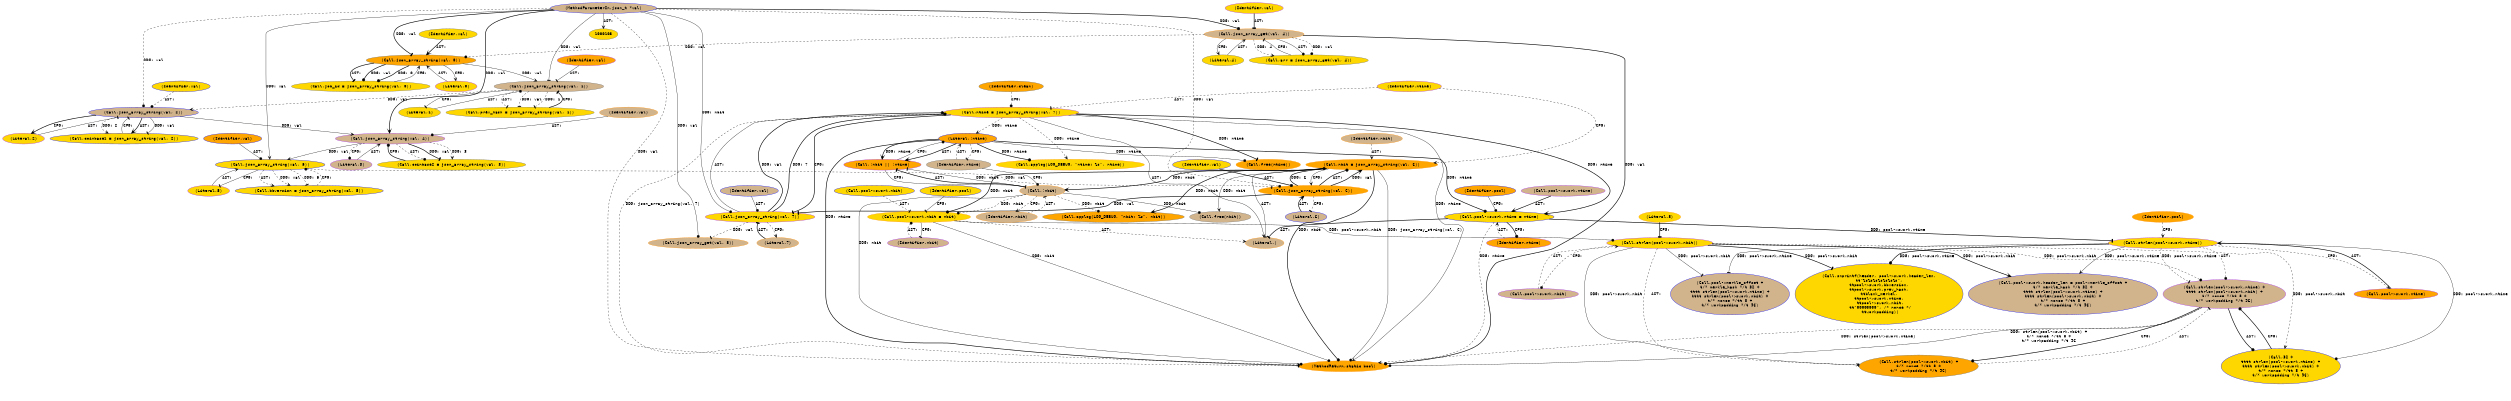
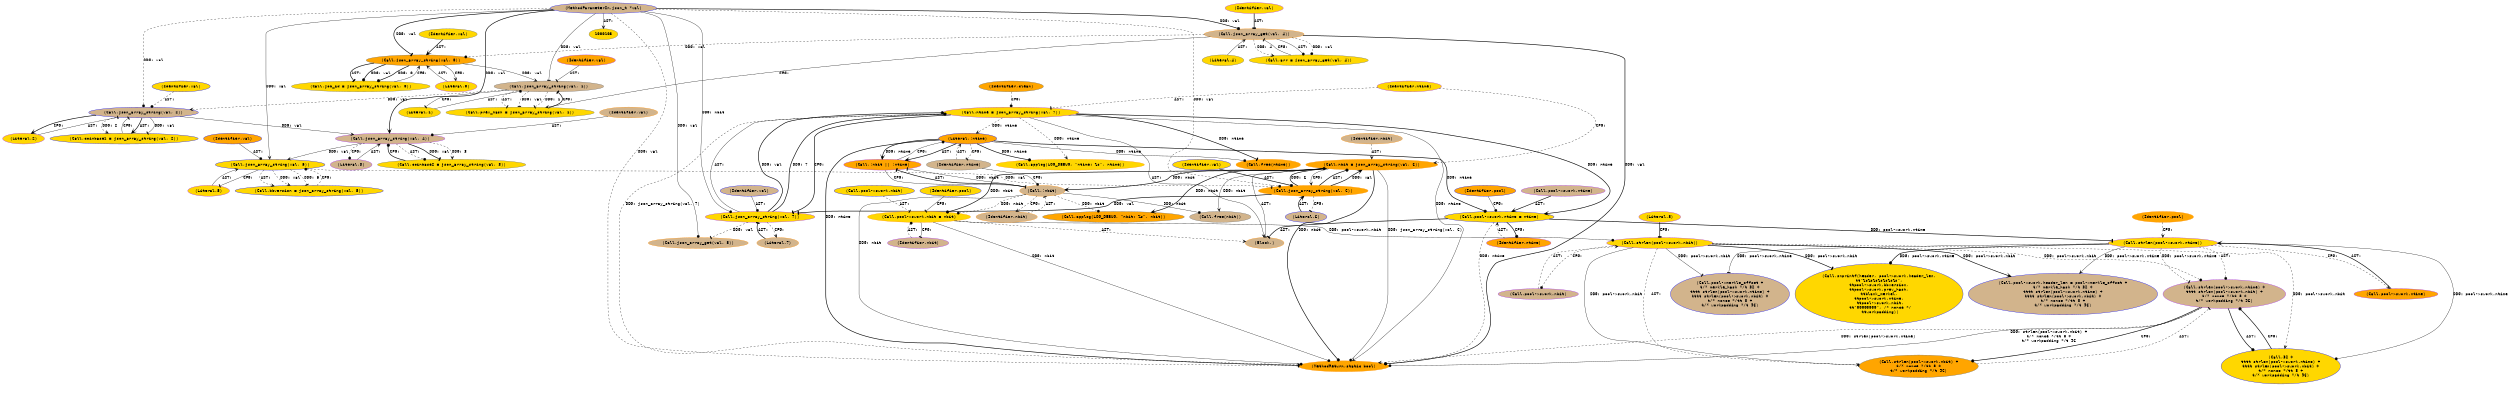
edge "(Call,json_array_get(val, 4))" -> "(Literal,4)": now "(Call,json_array_get(val, 4))" -> "(Call,prev_hash = json_array_string(val, 1))"
node "(Literal,8)": color darkorange -> purple
node "(Literal,)": label "(Literal,)" -> "(Block,)"
